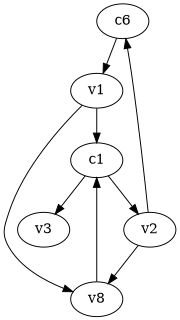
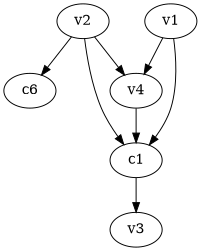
edge "c6" -> "v1": removed
edge "c1" -> "v2": reversed
node "v8": label "v8" -> "v4"
